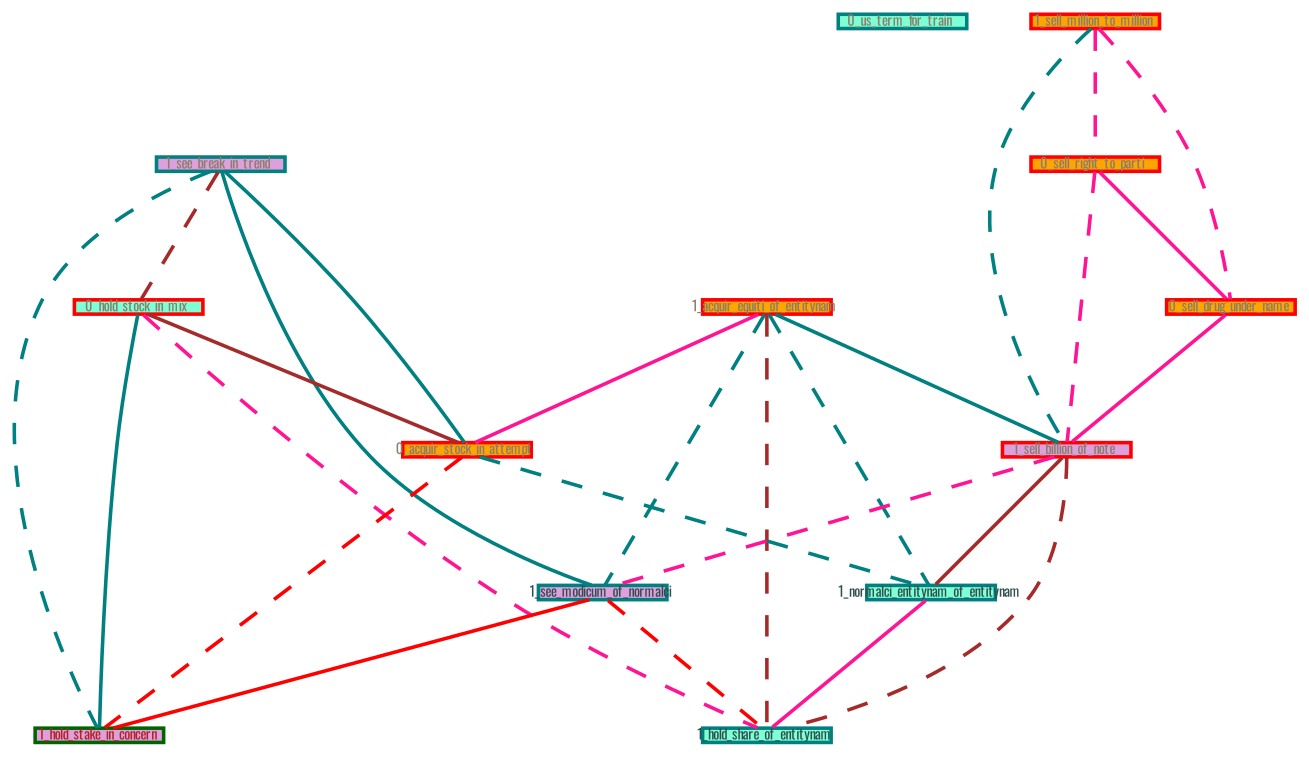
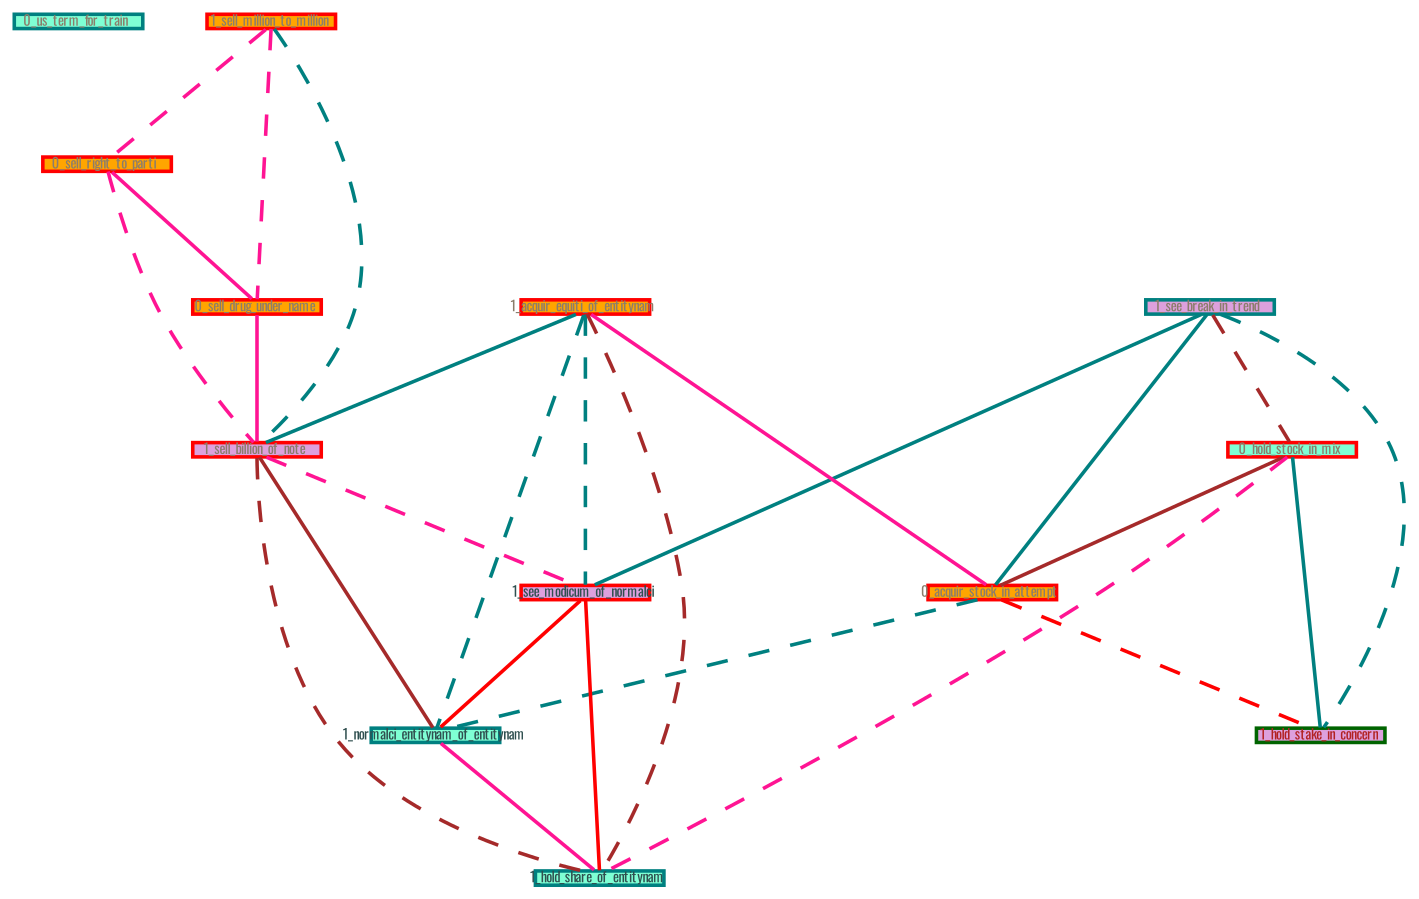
node "1_see_modicum_of_normalci": color teal -> red
edge "1_see_modicum_of_normalci" -- "1_hold_stake_in_concern": now "1_see_modicum_of_normalci" -- "1_normalci_entitynam_of_entitynam"
edge "1_see_modicum_of_normalci" -- "1_hold_share_of_entitynam": style dashed -> solid
